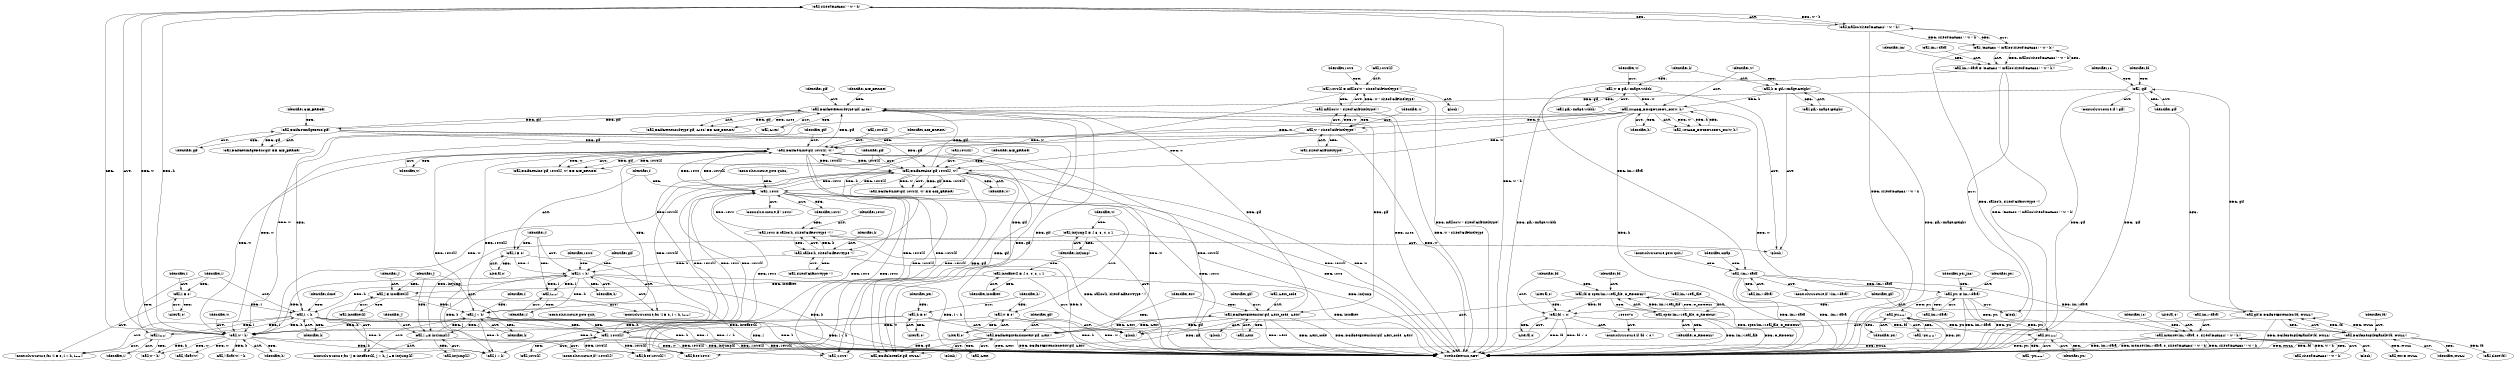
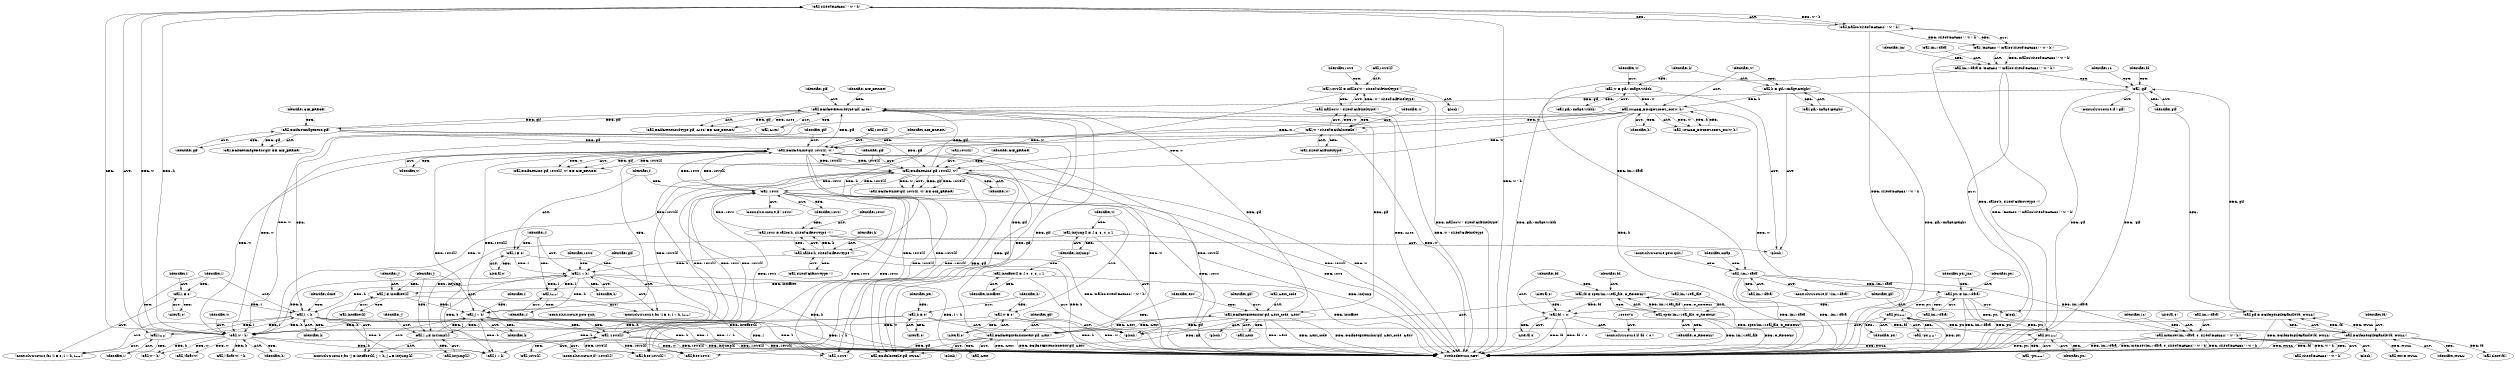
edge "(Call,im->data = (DATA32 *) malloc(sizeof(DATA32) * w * h))" -> "(Call,(DATA32 *) malloc(sizeof(DATA32) * w * h))": now "(Call,im->data = (DATA32 *) malloc(sizeof(DATA32) * w * h))" -> "(Call,!gif)"
node "(Call,w * sizeof(GifPixelType))": label "(Call,w * sizeof(GifPixelType))" -> "(Call,w * sizeof(DGifCloseFile))"
node "(ControlStructure,goto quit2;)": removed
edge "(Call,rows = calloc(h, sizeof(GifRowType *)))" -> "(MethodReturn,RET)": label "DDG: calloc(h, sizeof(GifRowType *))" -> "DDG: malloc(sizeof(DATA32) * w * h)"
node "(Call,gif = DGifGetExtension(fd, NULL))": label "(Call,gif = DGifGetExtension(fd, NULL))" -> "(Call,gif = DGifOpenFileHandle(fd, NULL))"
